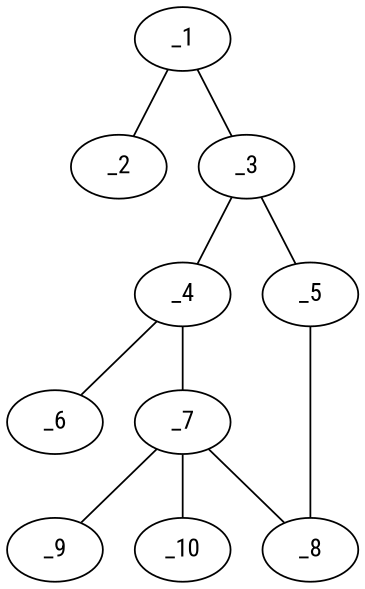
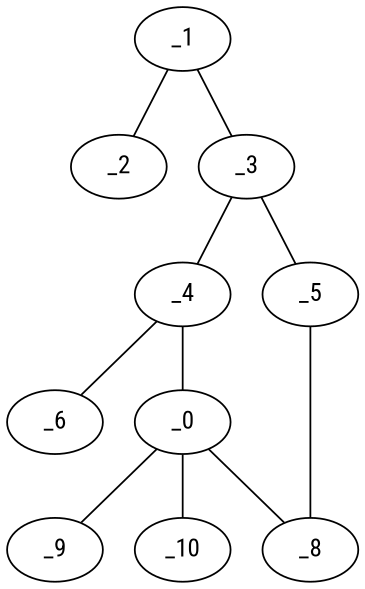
node "_7": label "_7" -> "_0"
